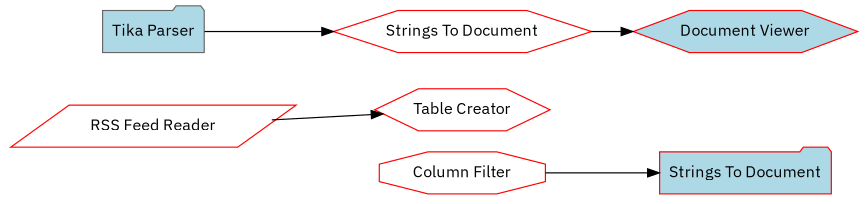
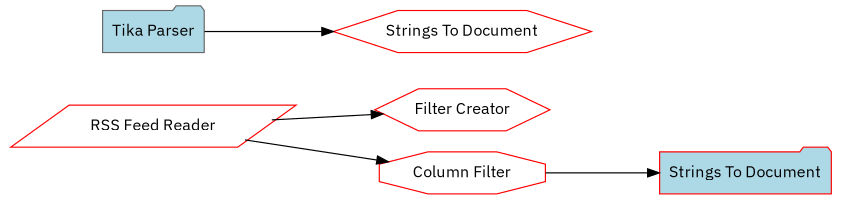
node "Document Viewer": removed
node "Table Creator": label "Table Creator" -> "Filter Creator"
edge "RSS Feed Reader" -> "Column Filter": added
